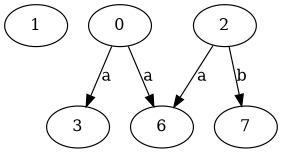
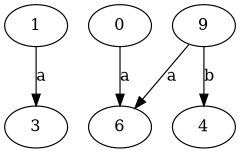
node "2": label "2" -> "9"
edge "0" -> "3": now "1" -> "3"
node "7": label "7" -> "4"
